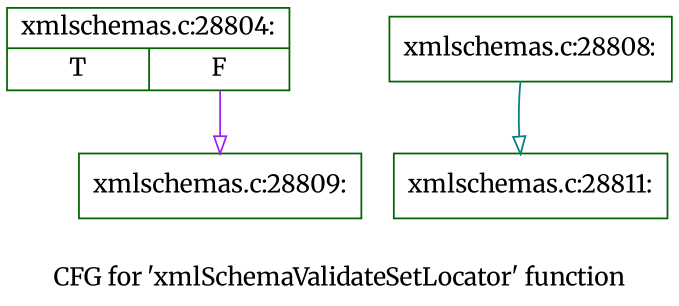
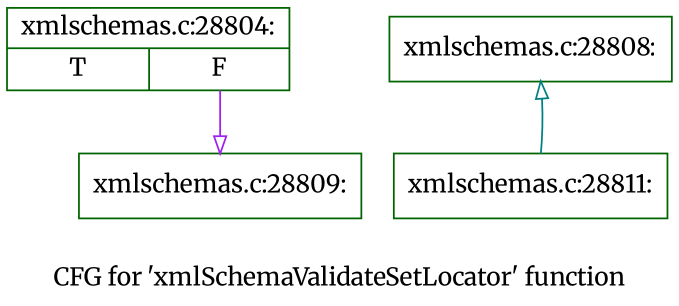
edge "xmlschemas.c:28808:" -> "xmlschemas.c:28811:": reversed
